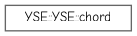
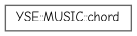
node "YSE::YSE::chord": label "YSE::YSE::chord" -> "YSE::MUSIC::chord"
